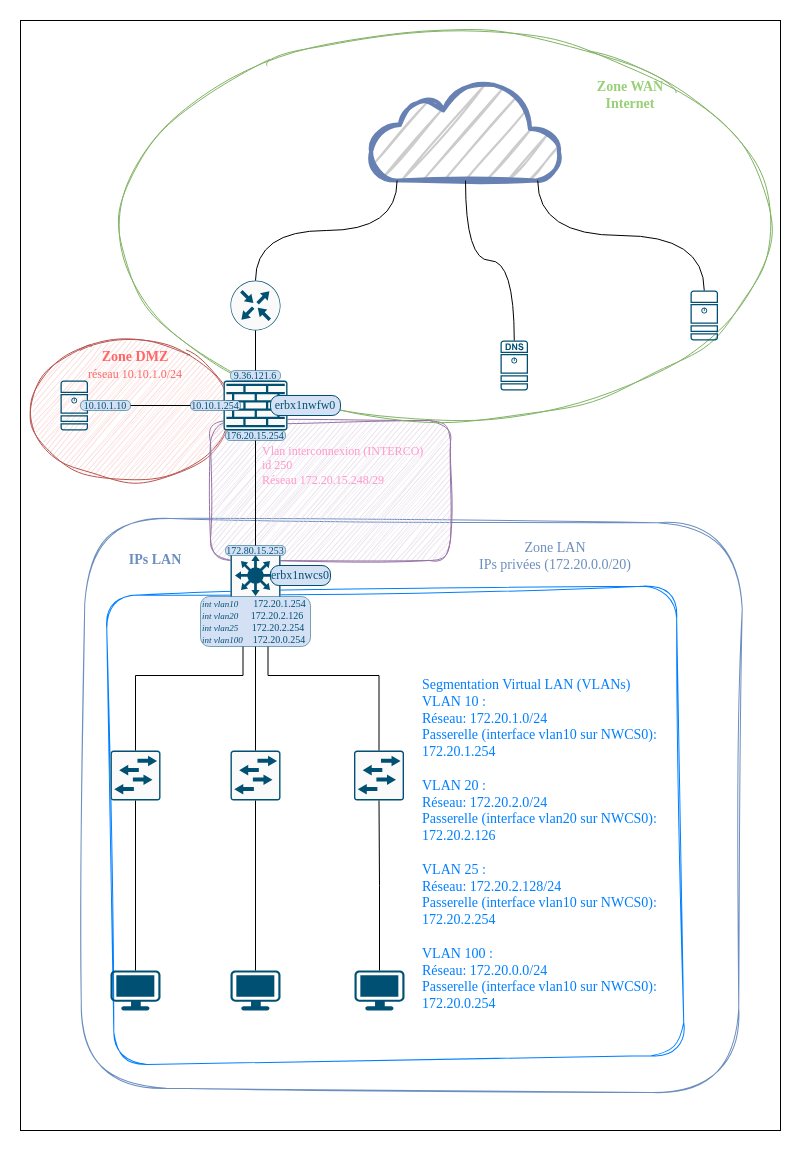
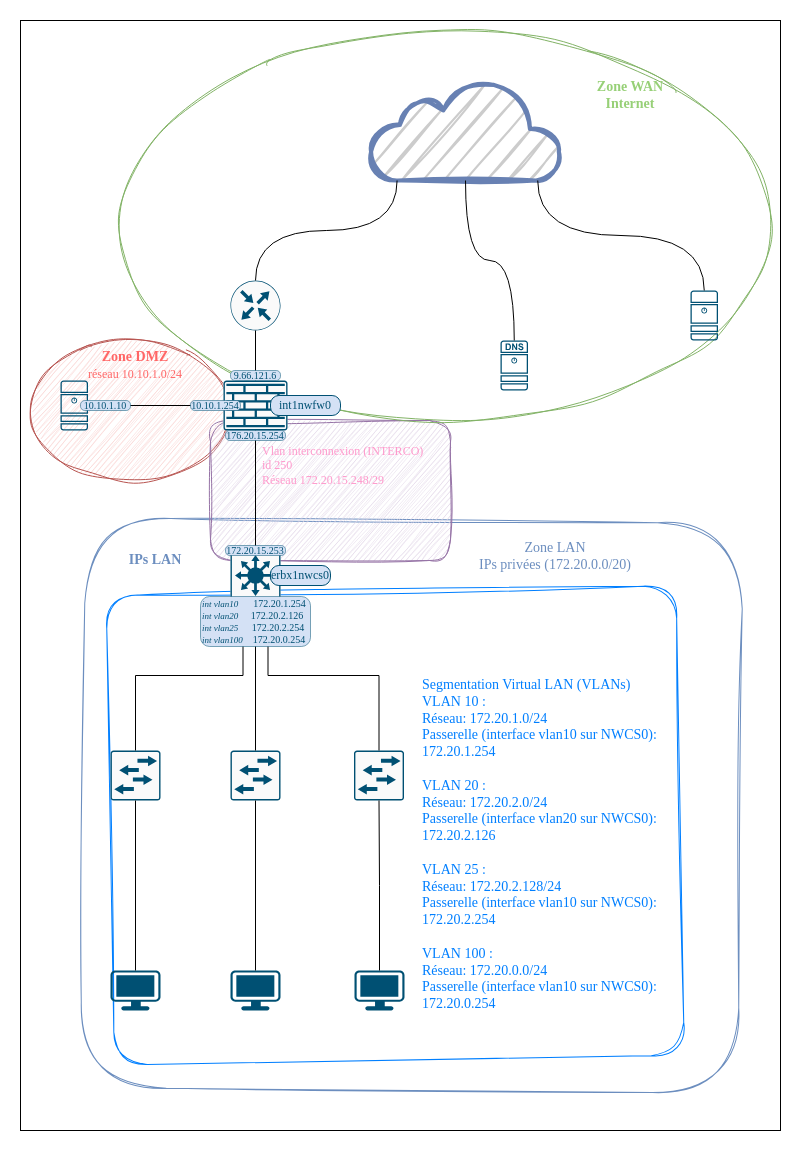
node "9.36.121.6": label "9.36.121.6" -> "9.66.121.6"
node "erbx1nwfw0": label "erbx1nwfw0" -> "int1nwfw0"
node "172.80.15.253": label "172.80.15.253" -> "172.20.15.253"
